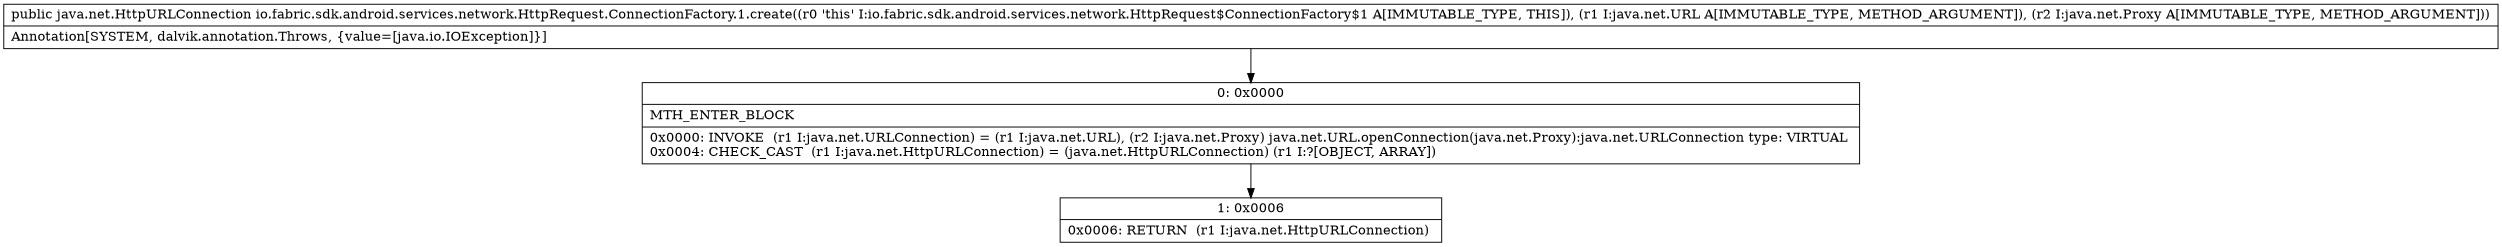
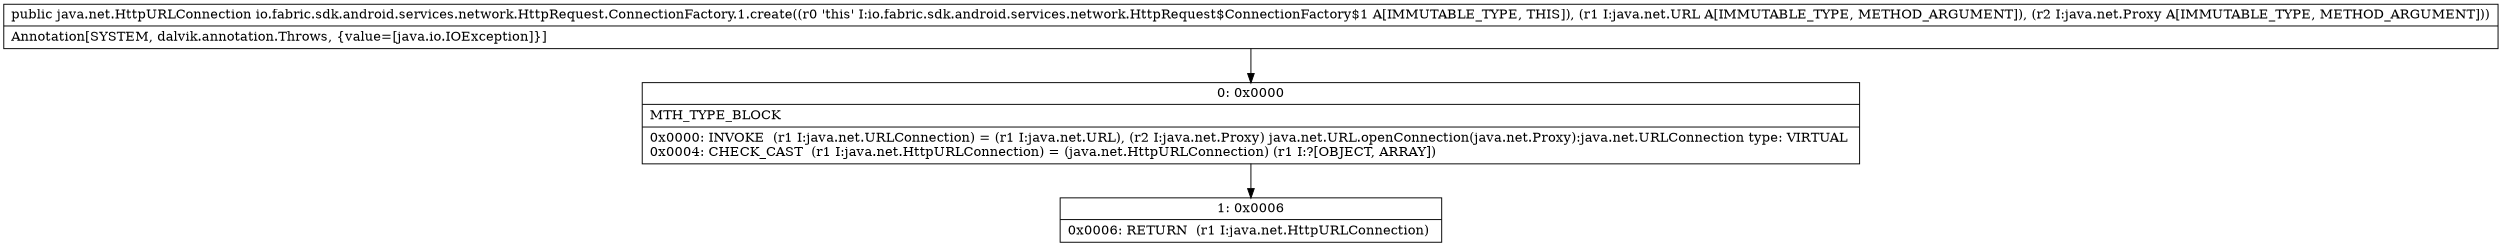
node "0: 0x0000": text "MTH_ENTER_BLOCK" -> "MTH_TYPE_BLOCK"
